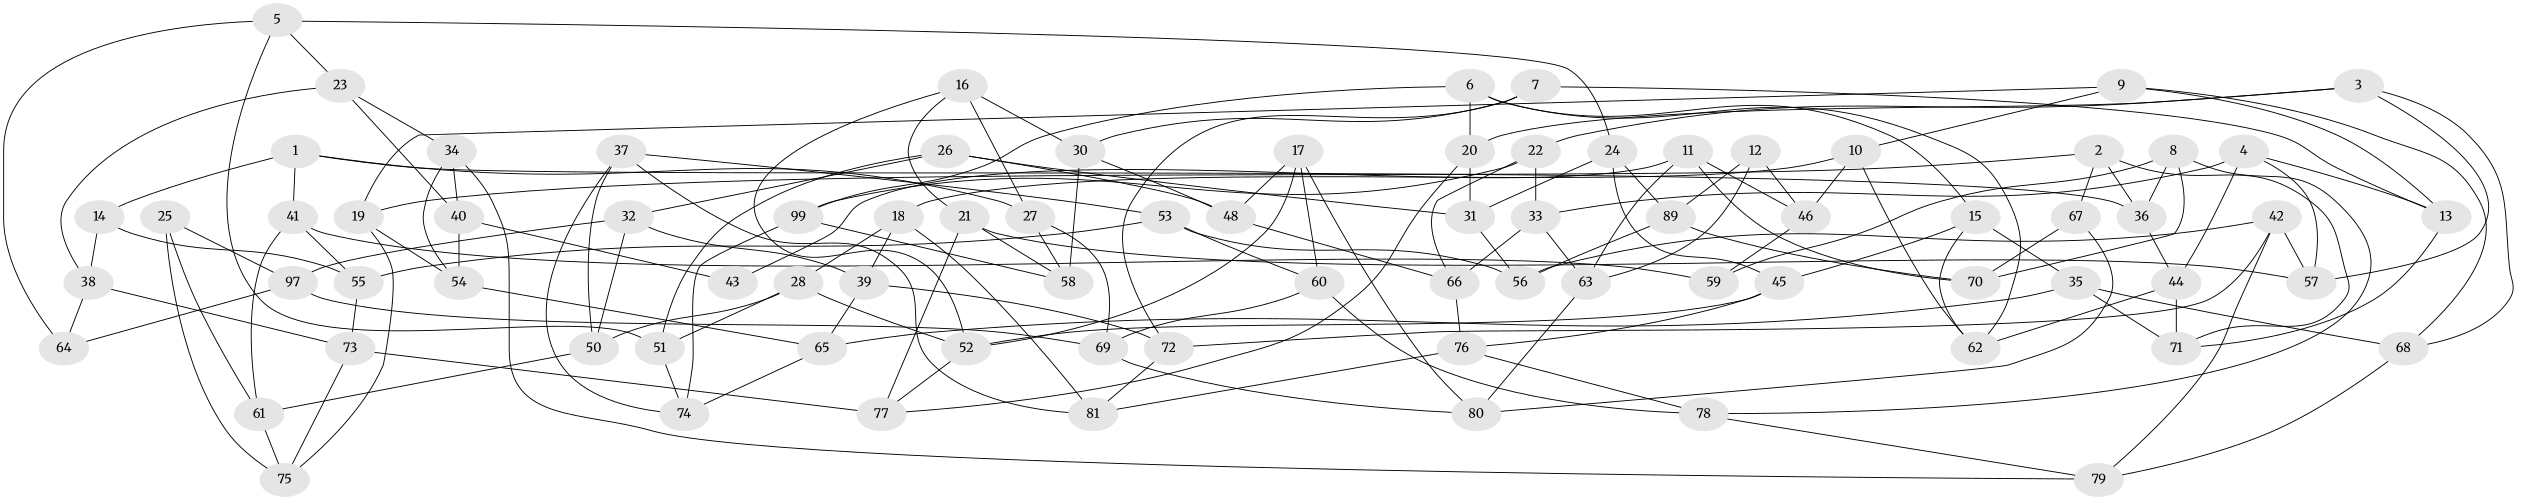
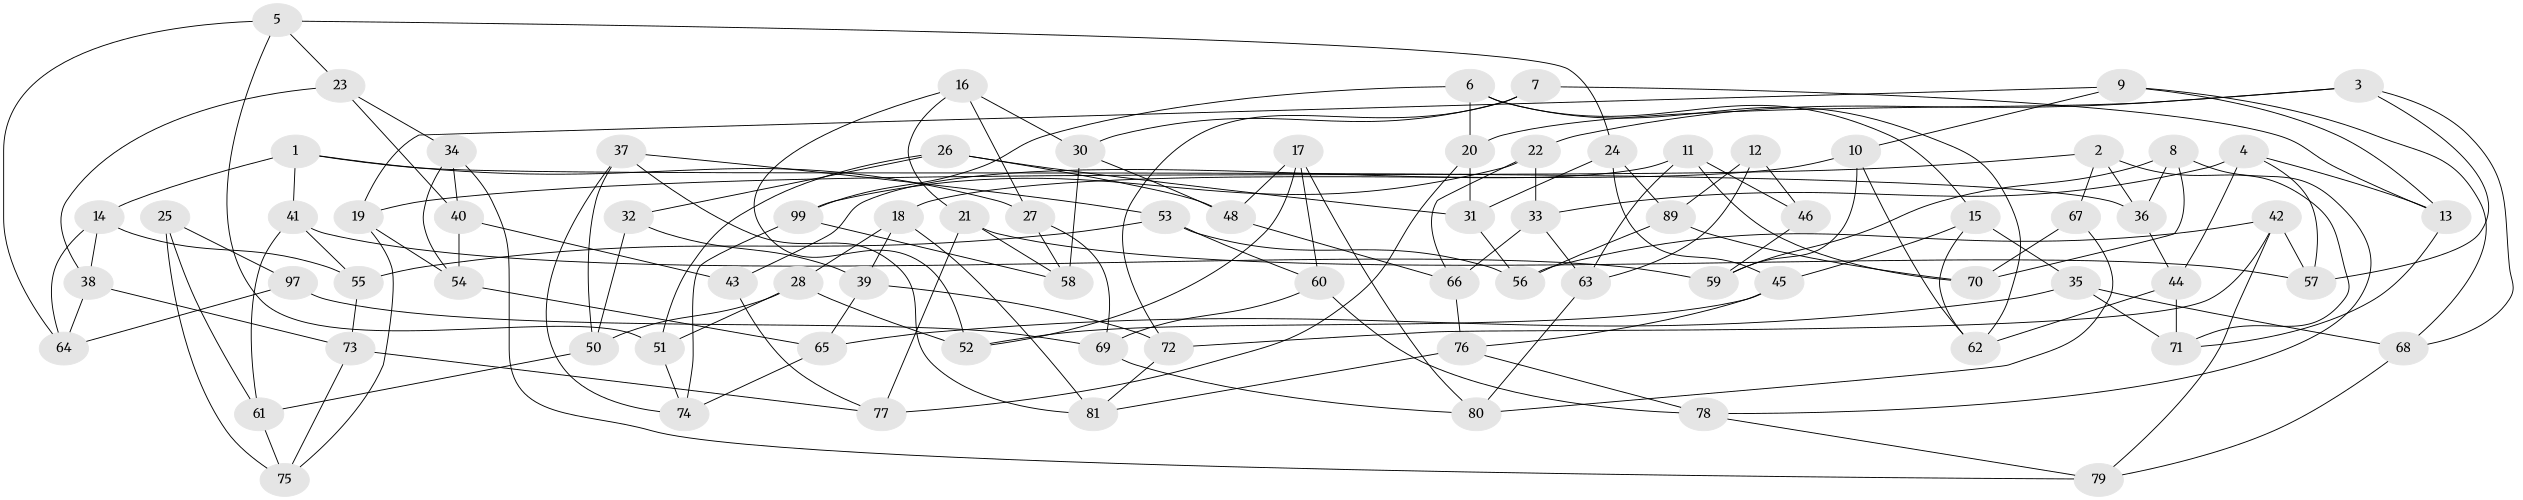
edge "10" -- "46": now "10" -- "59"
edge "32" -- "97": removed
edge "14" -- "64": added
edge "52" -- "77": now "43" -- "77"
